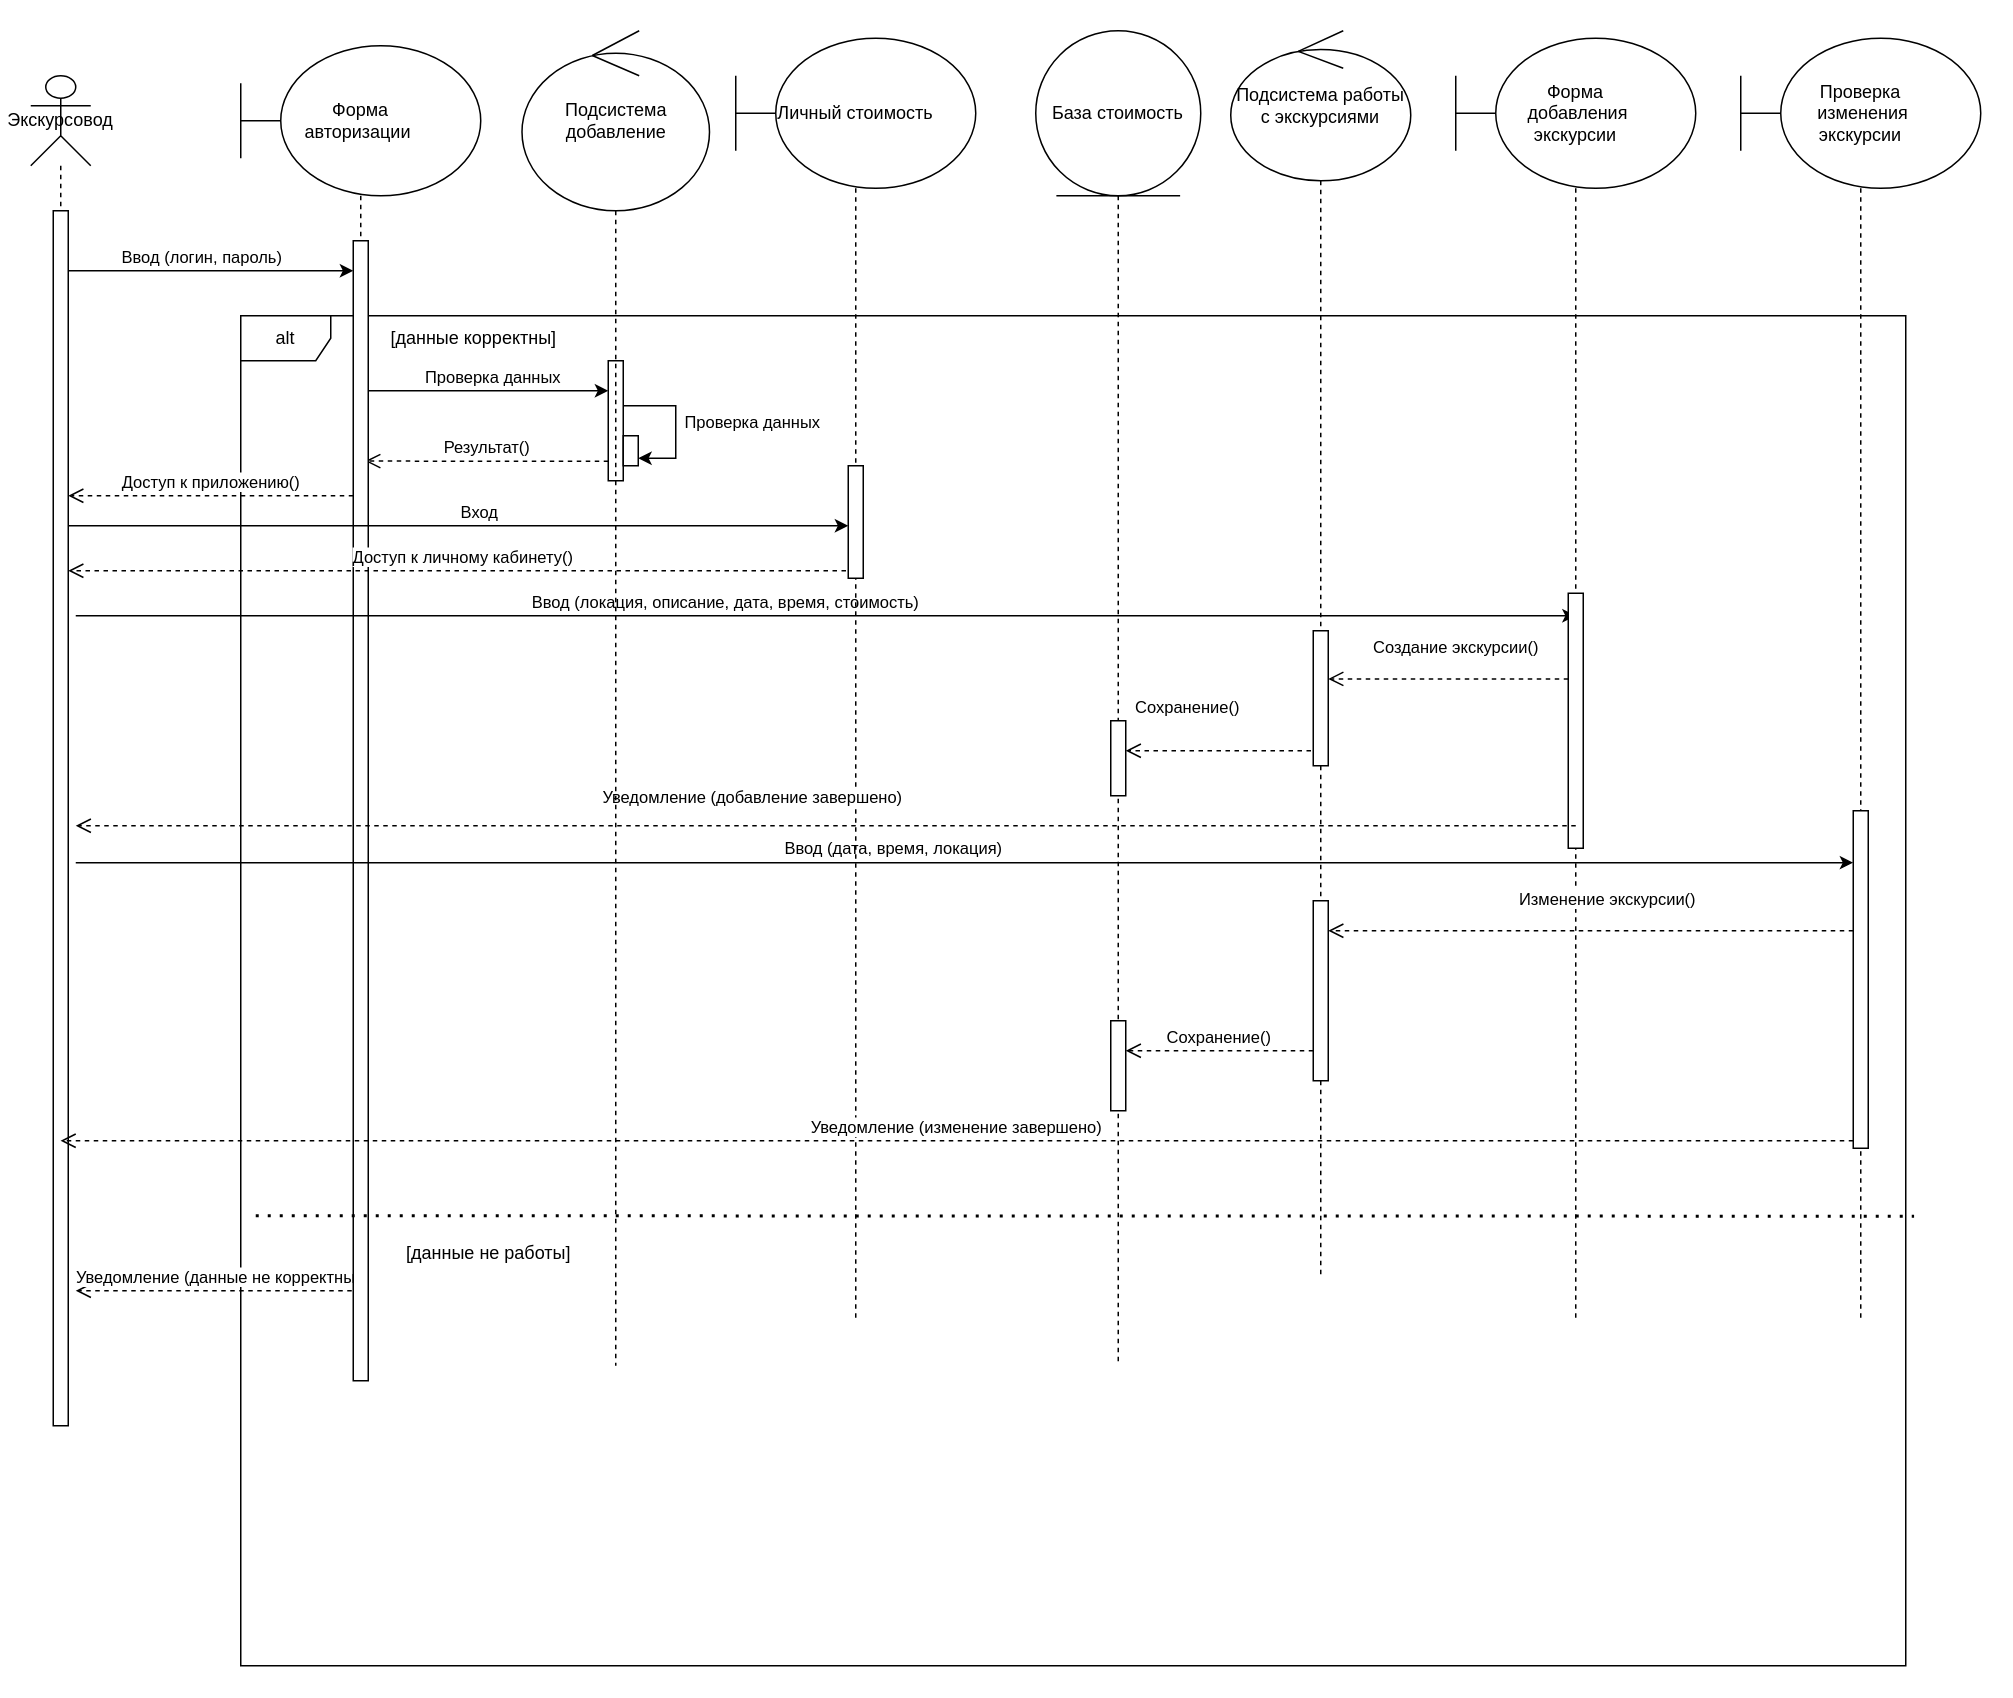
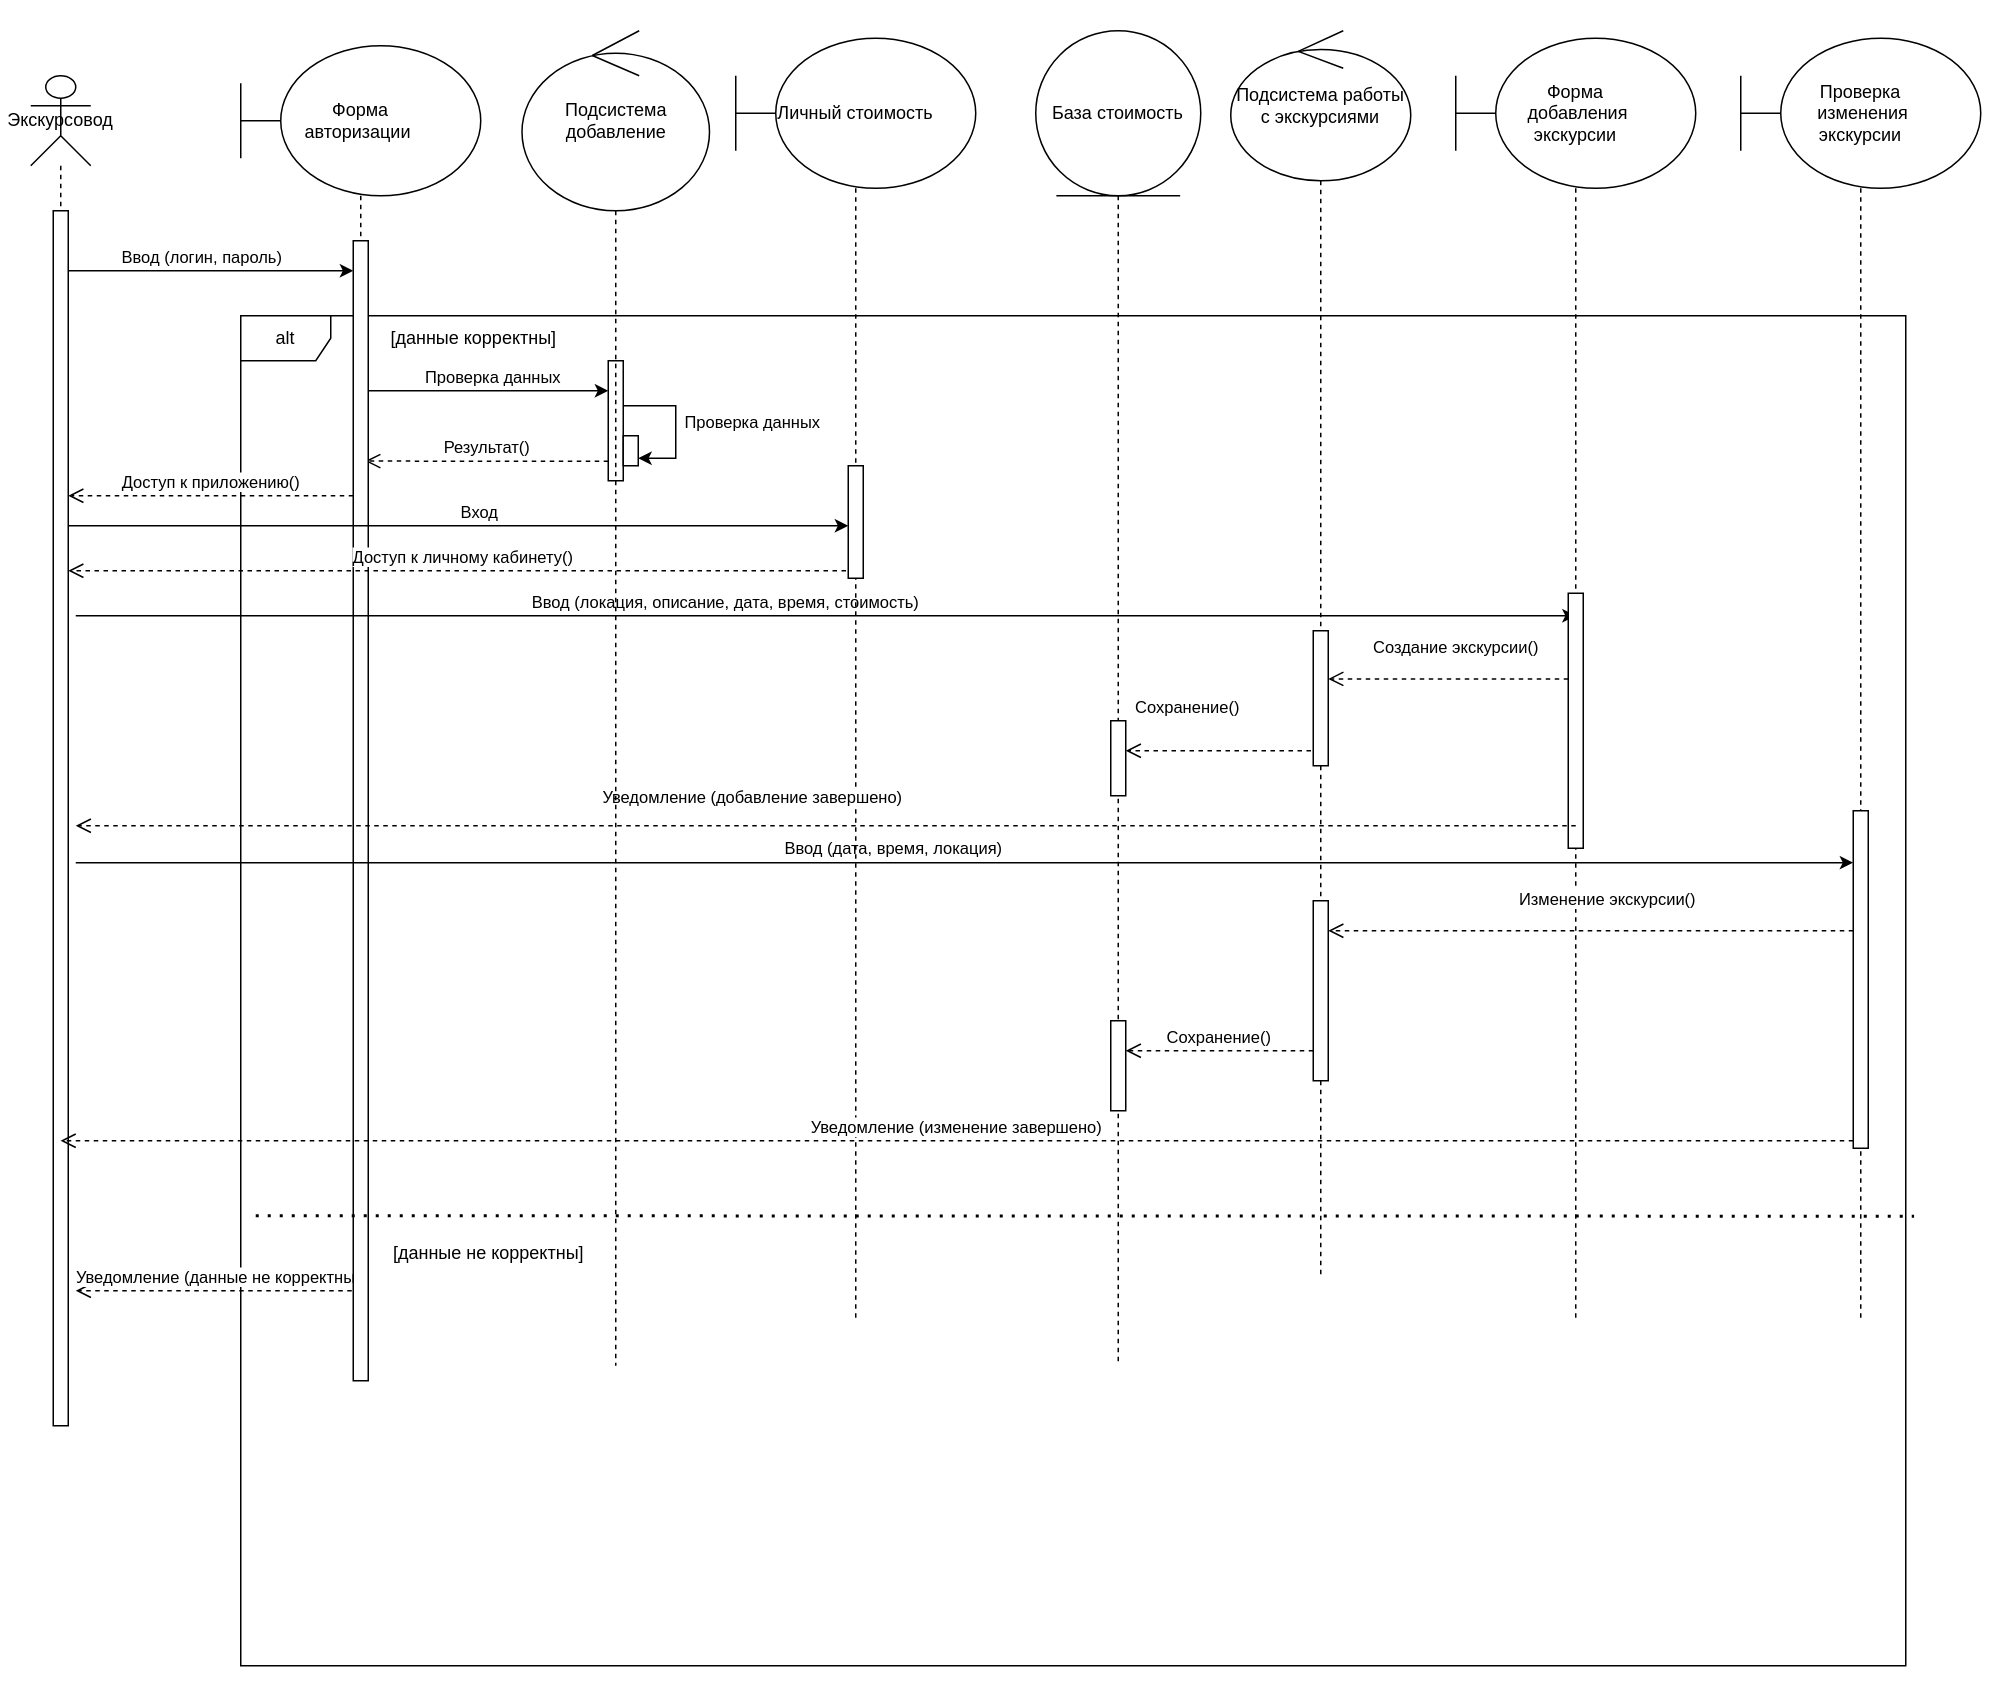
node "[данные не работы]": label "[данные не работы]" -> "[данные не корректны]"
